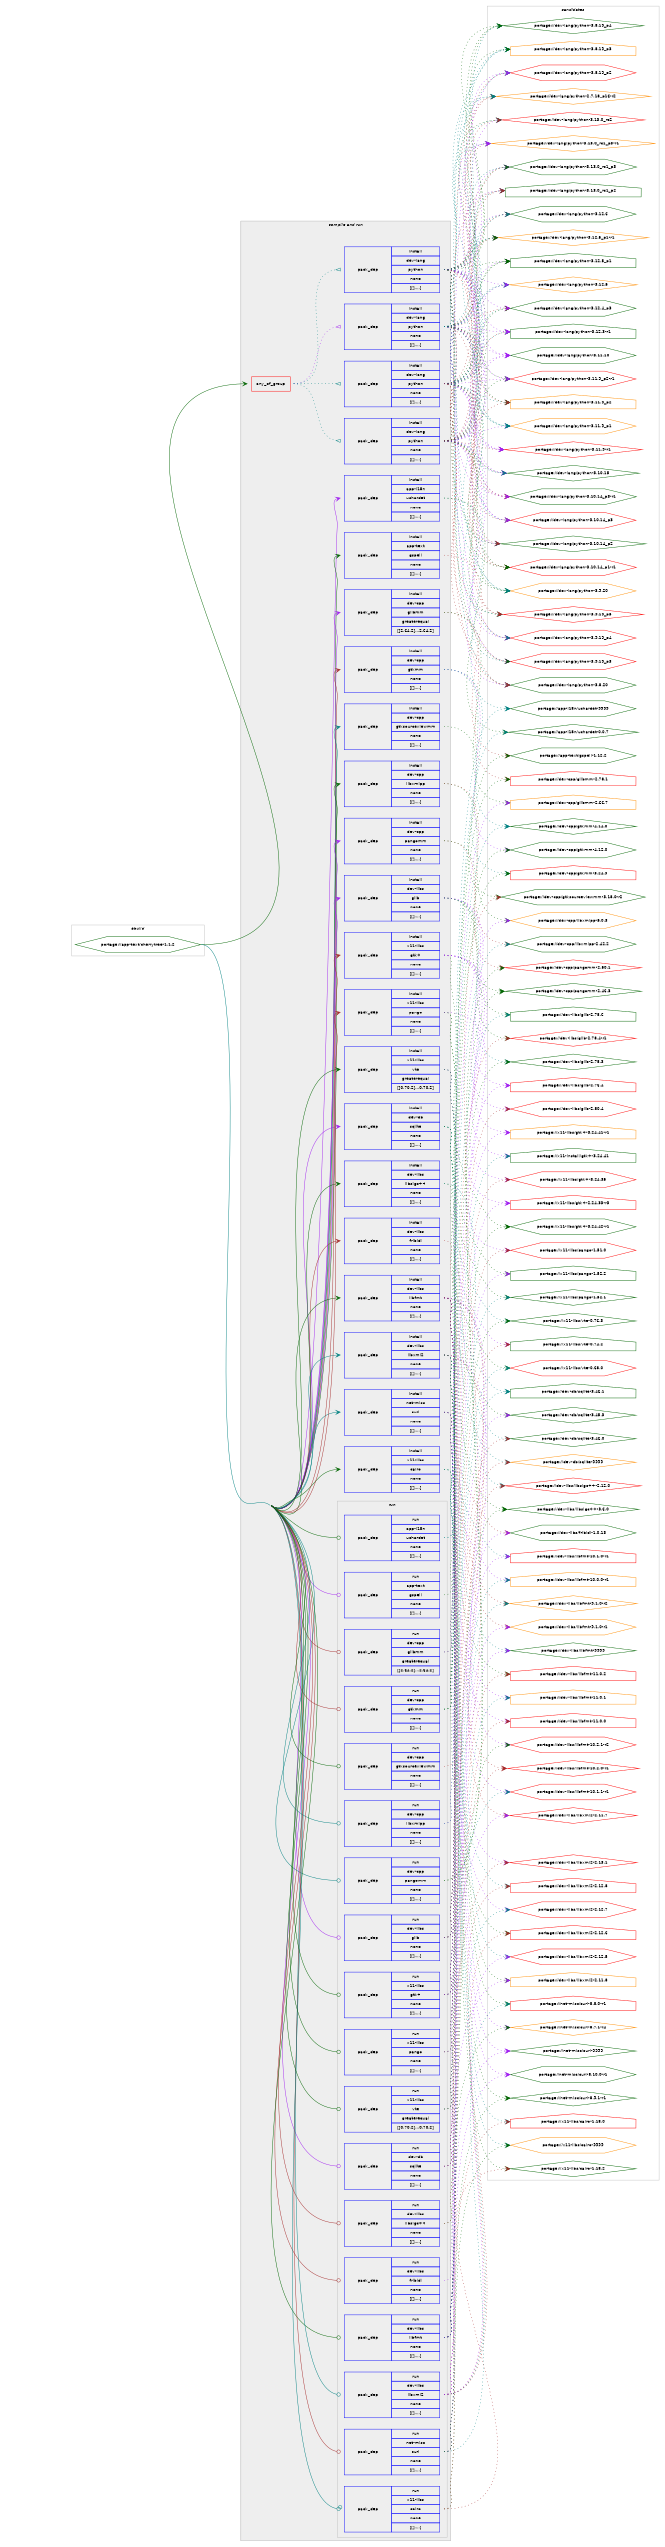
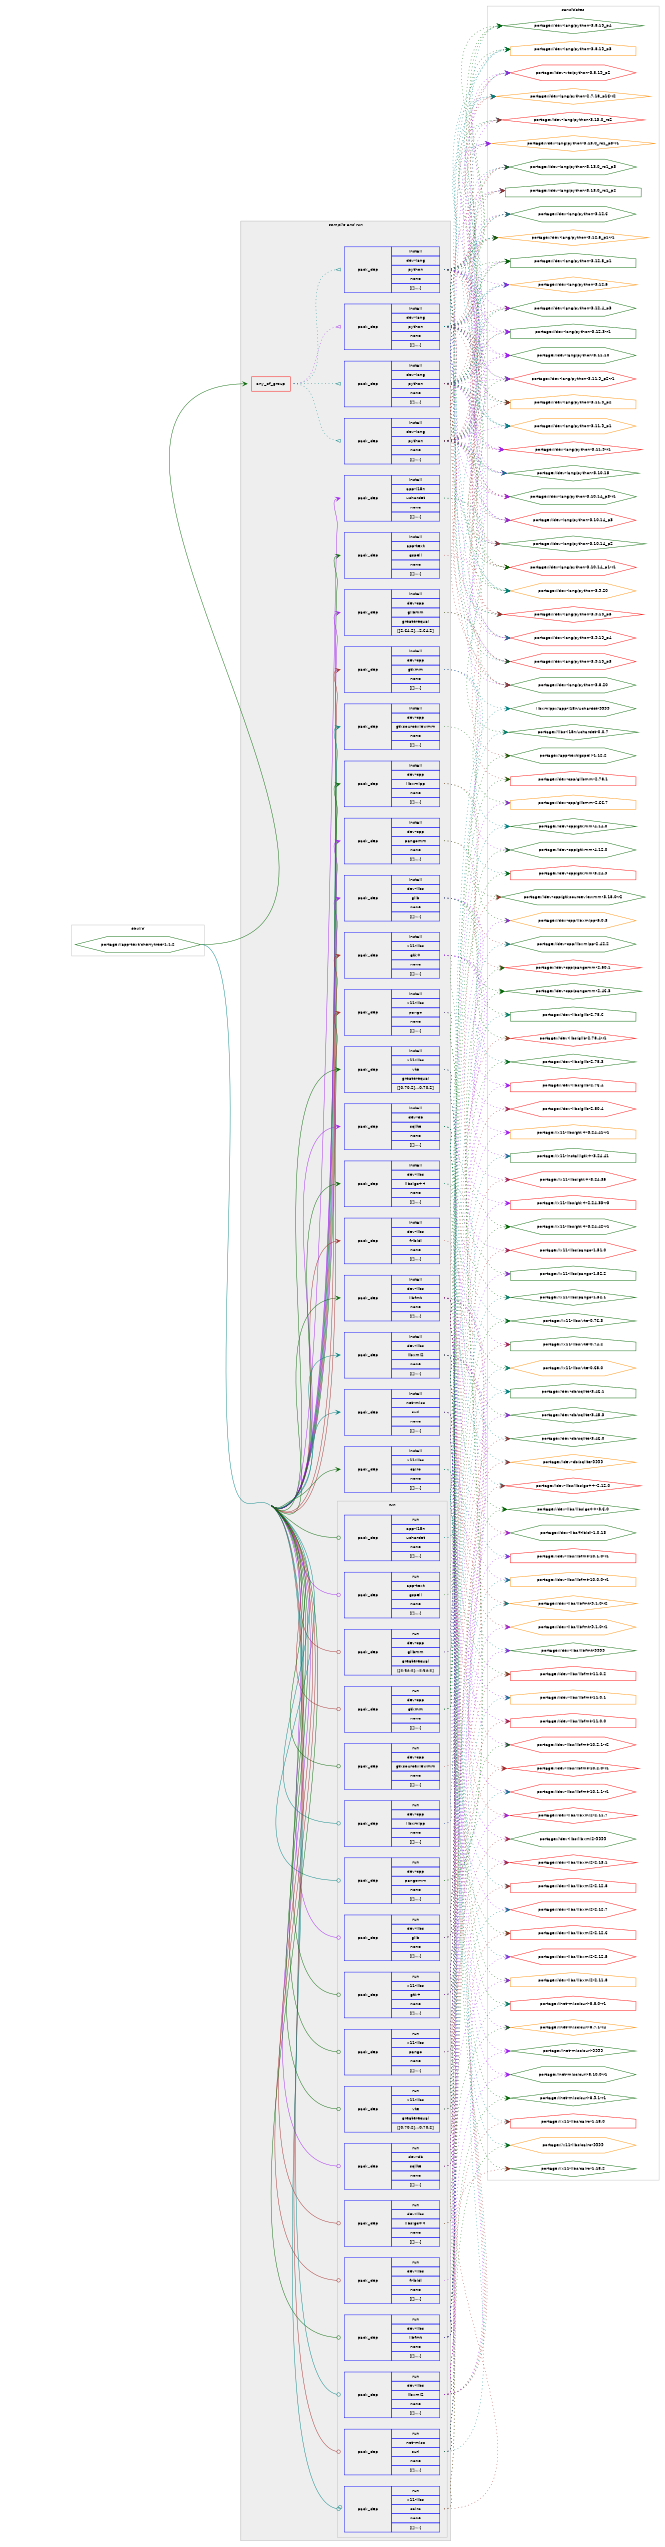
node "portage://dev-lang/python-3.8.19_p2": label "portage://dev-lang/python-3.8.19_p2" -> "portage://dev-vte/python-3.8.19_p2"
node "portage://app-i18n/uchardet-9999": label "portage://app-i18n/uchardet-9999" -> "libxmlpp://app-i18n/uchardet-9999"
node "portage://app-i18n/uchardet-0.0.7": label "portage://app-i18n/uchardet-0.0.7" -> "portage://libs-i18n/uchardet-0.0.7"
node "portage://x11-libs/vte-0.68.0": color red -> darkorange
node "portage://dev-libs/libxml2-9999": added
